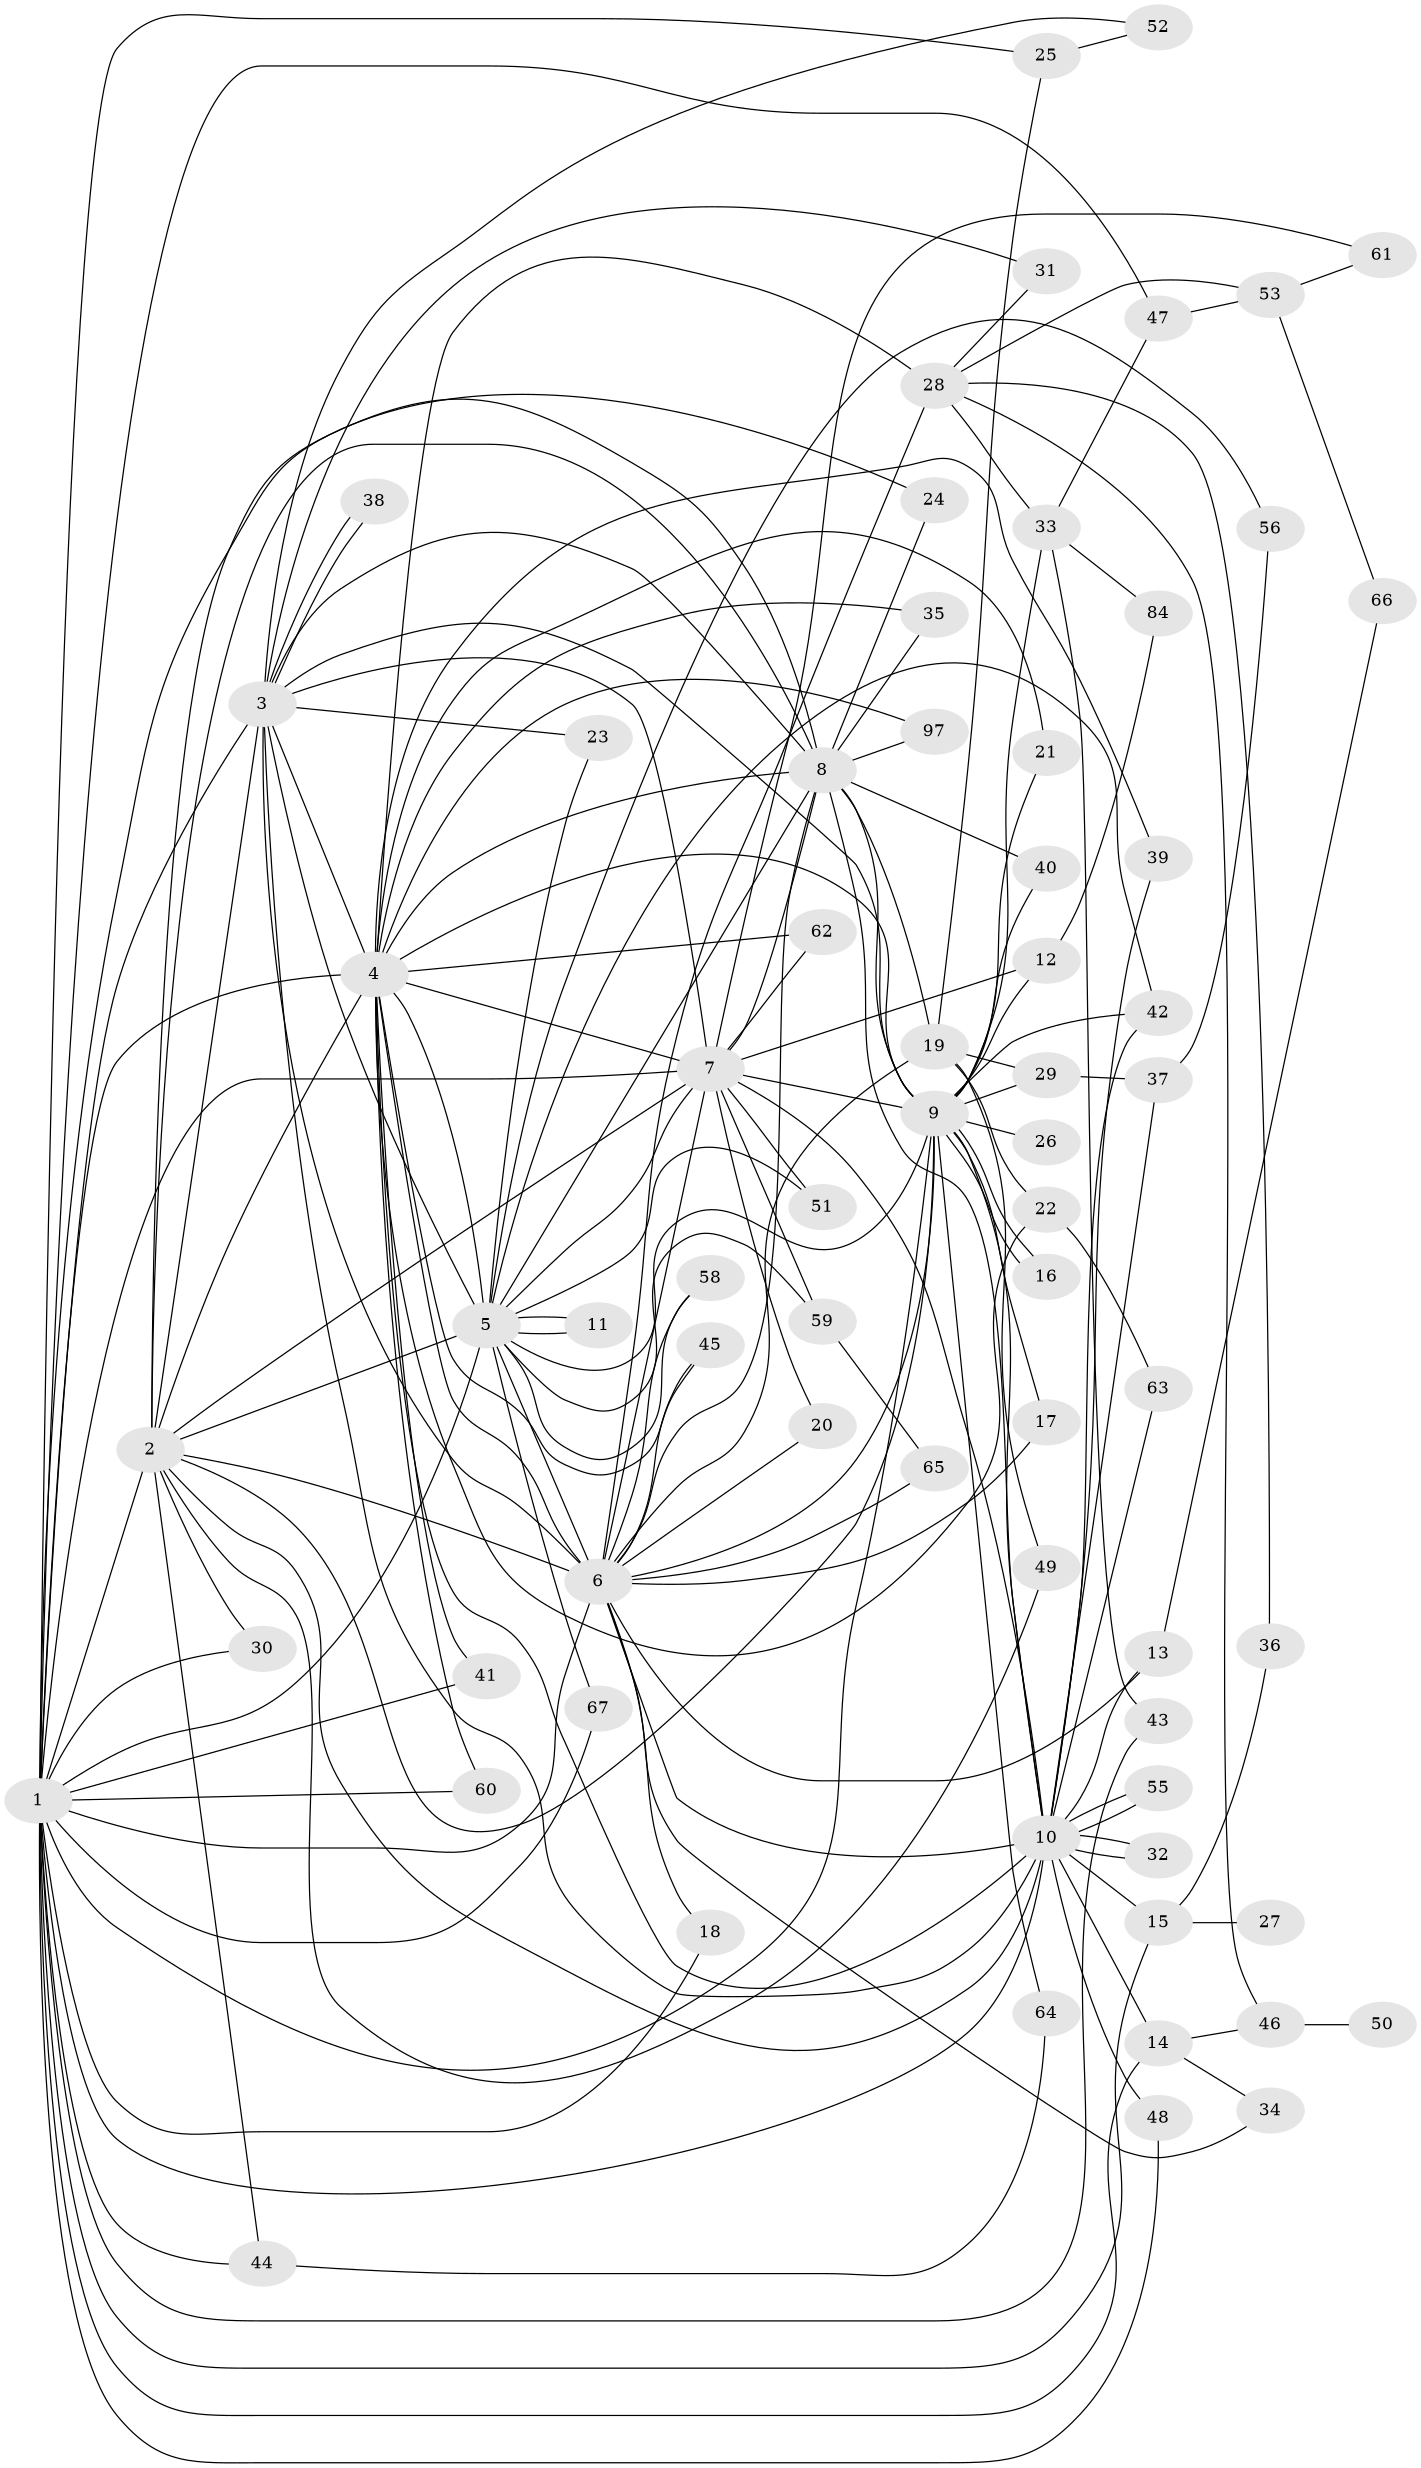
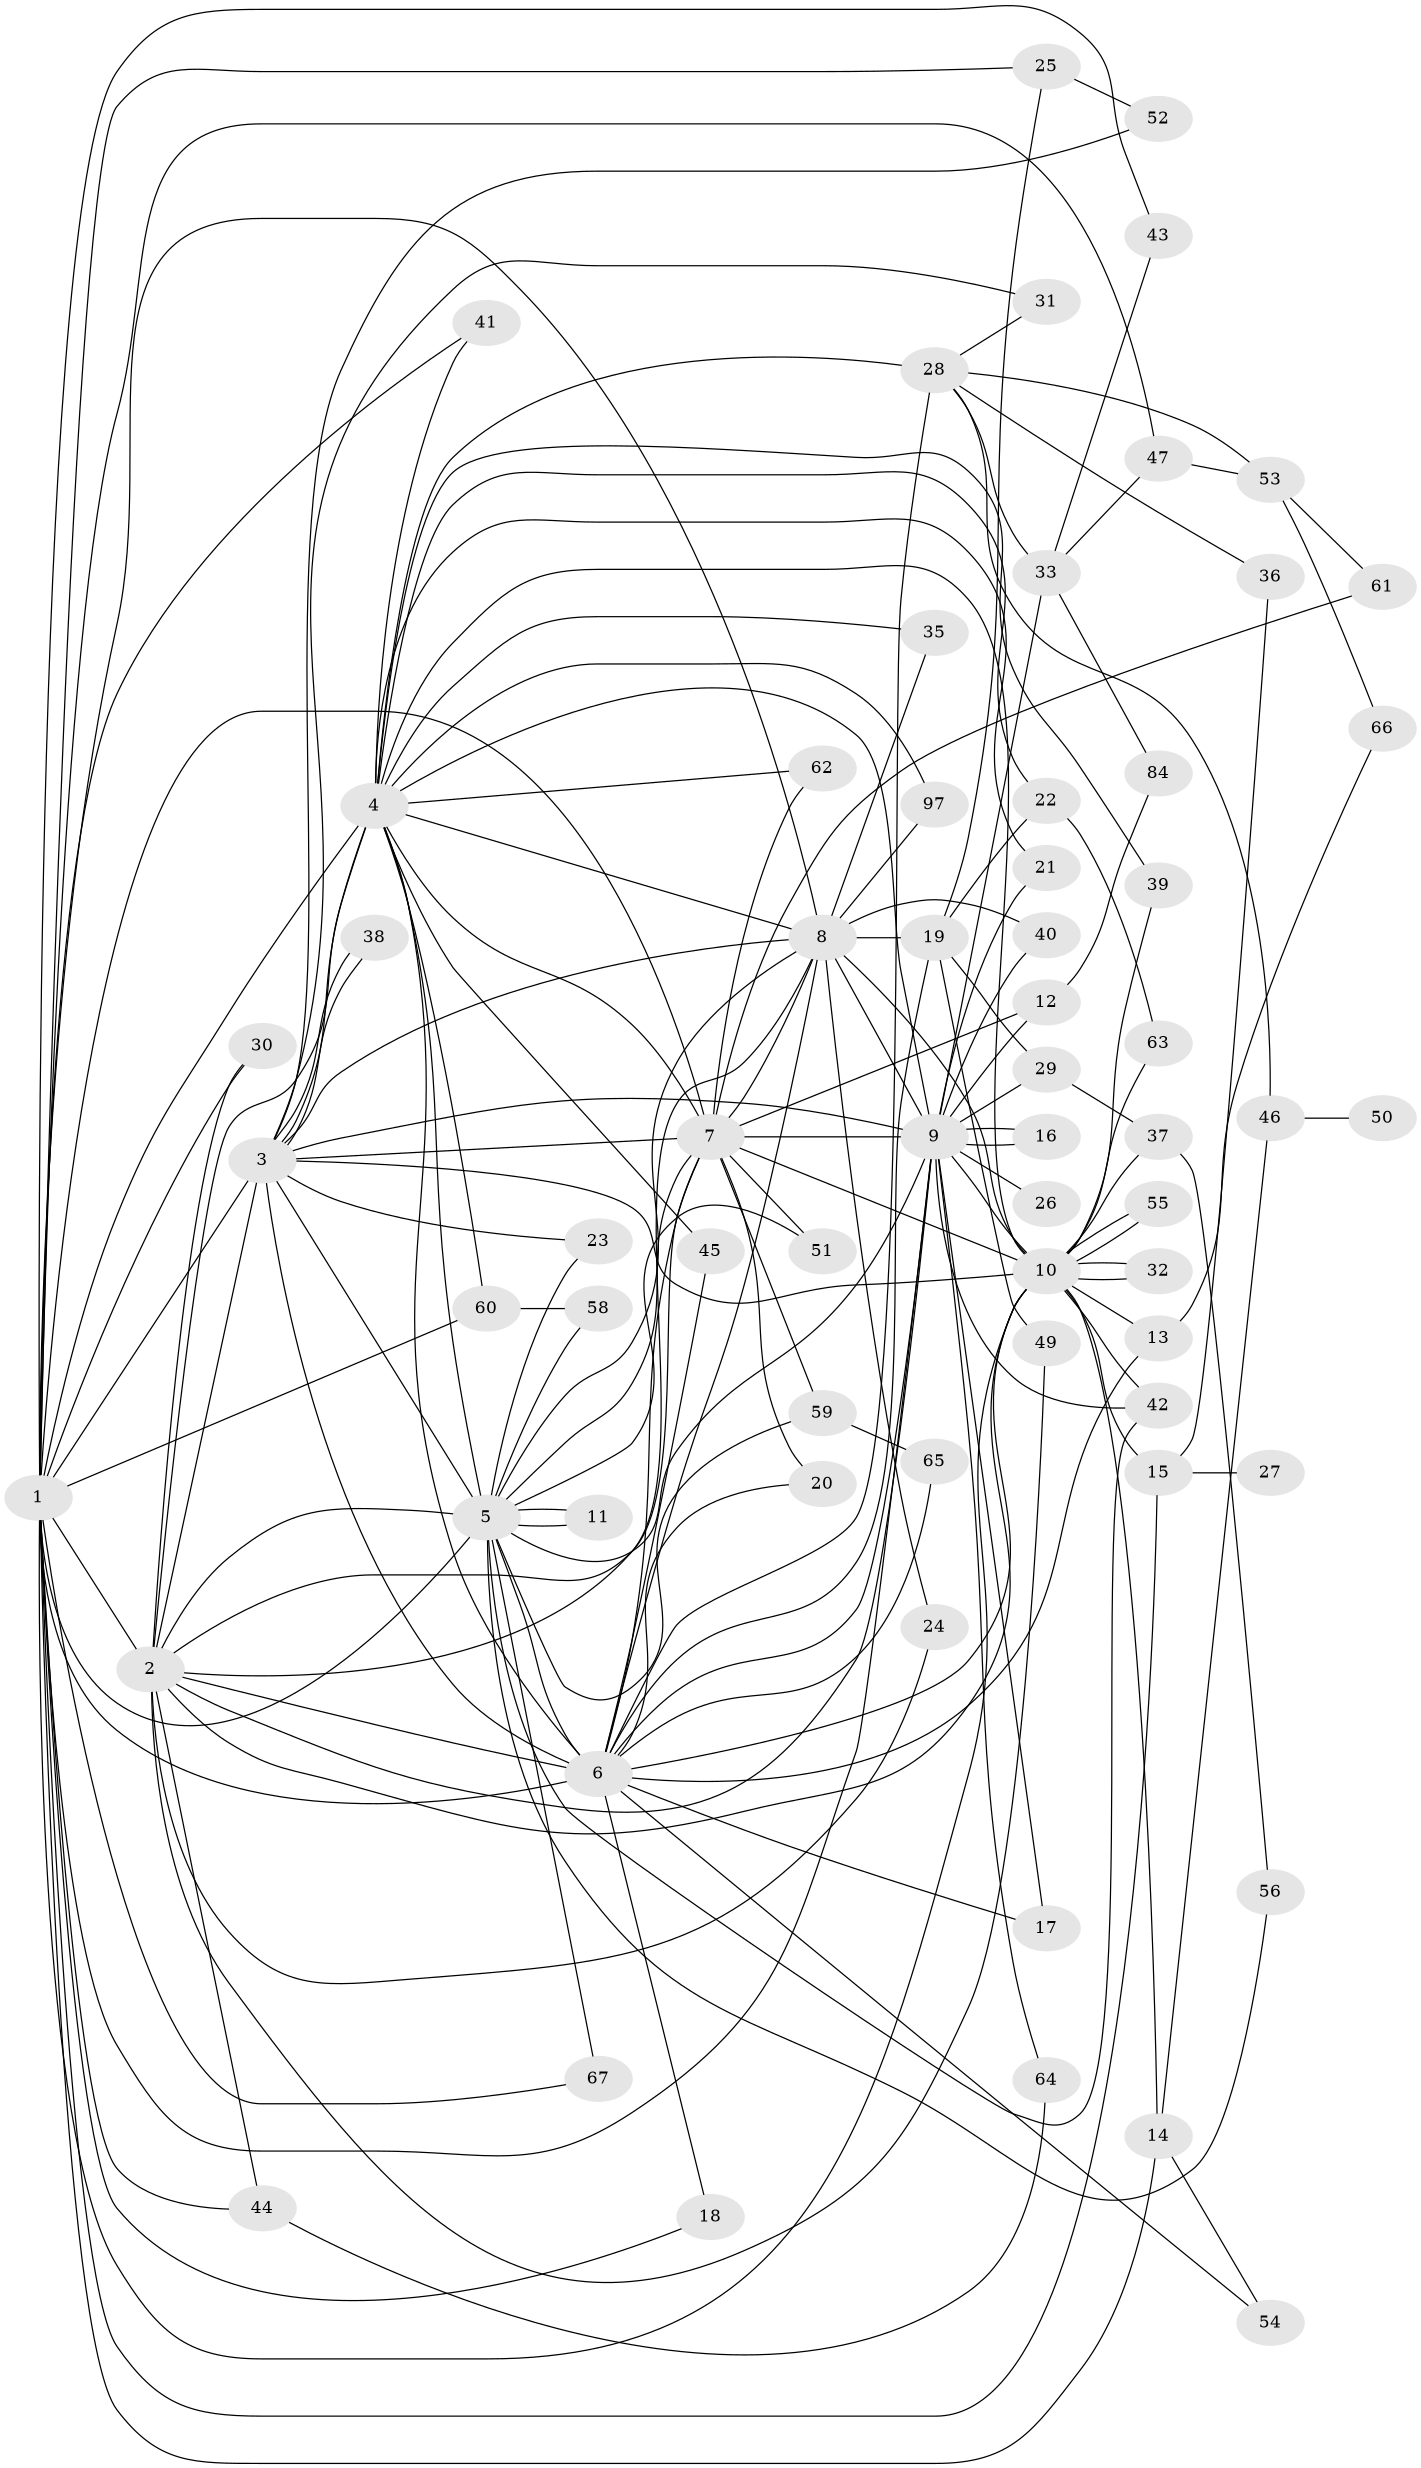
edge "58" -- "6": now "58" -- "60"
node "34": label "34" -> "54"
node "48": removed
